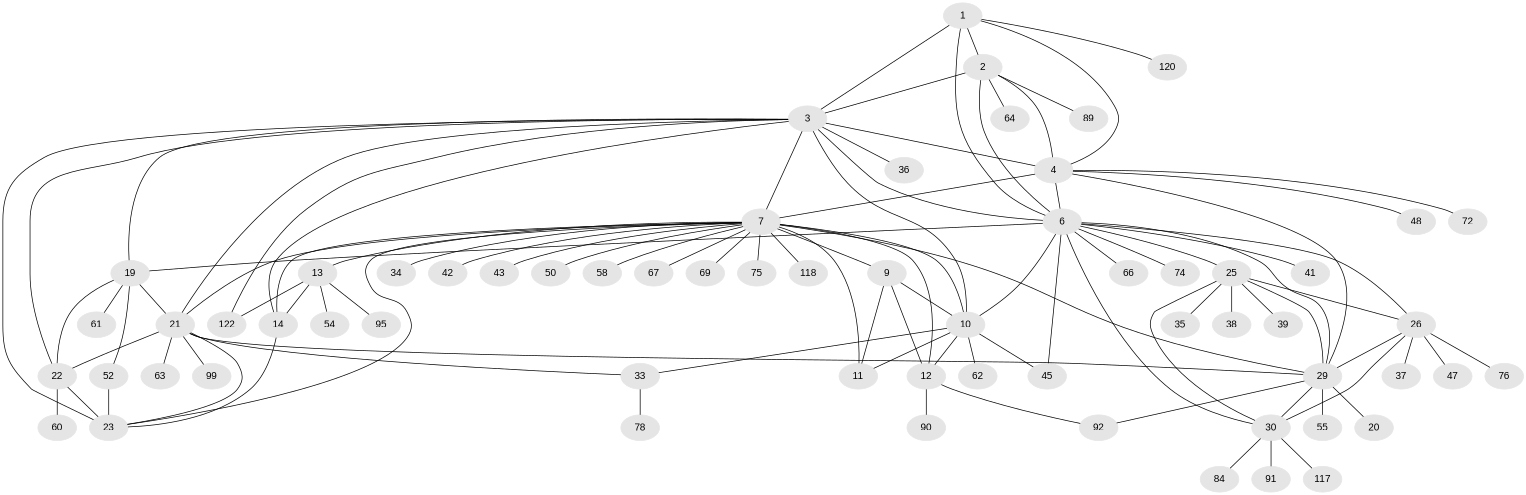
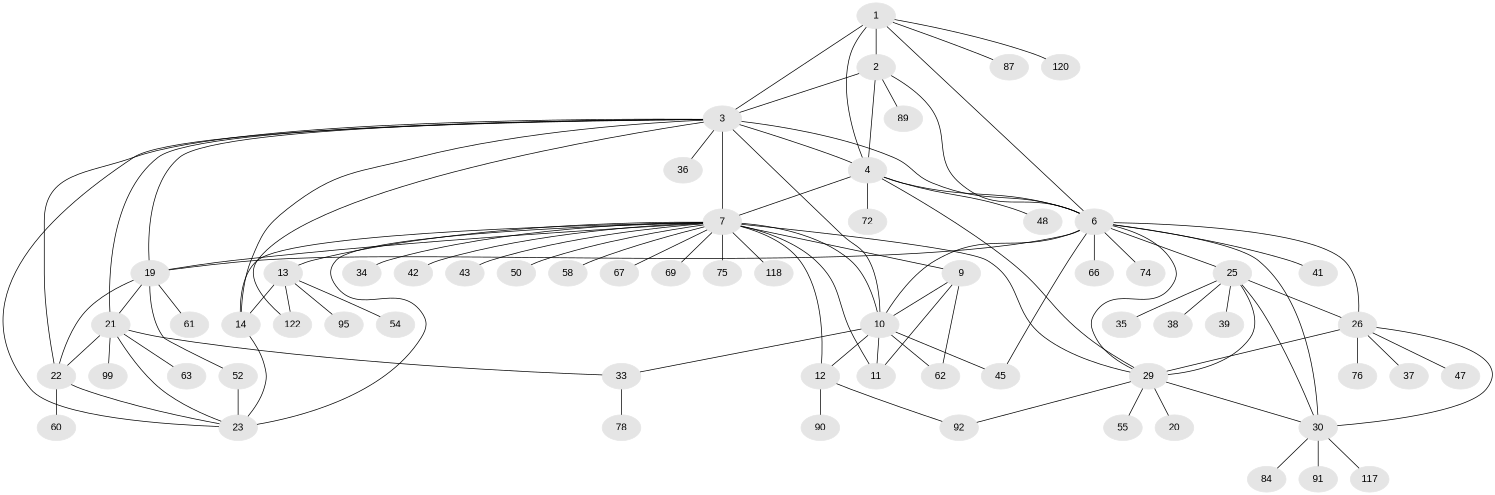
node "87": added
node "64": removed
edge "7" -- "21": now "7" -- "19"
edge "9" -- "12": now "9" -- "62"
edge "21" -- "29": removed
